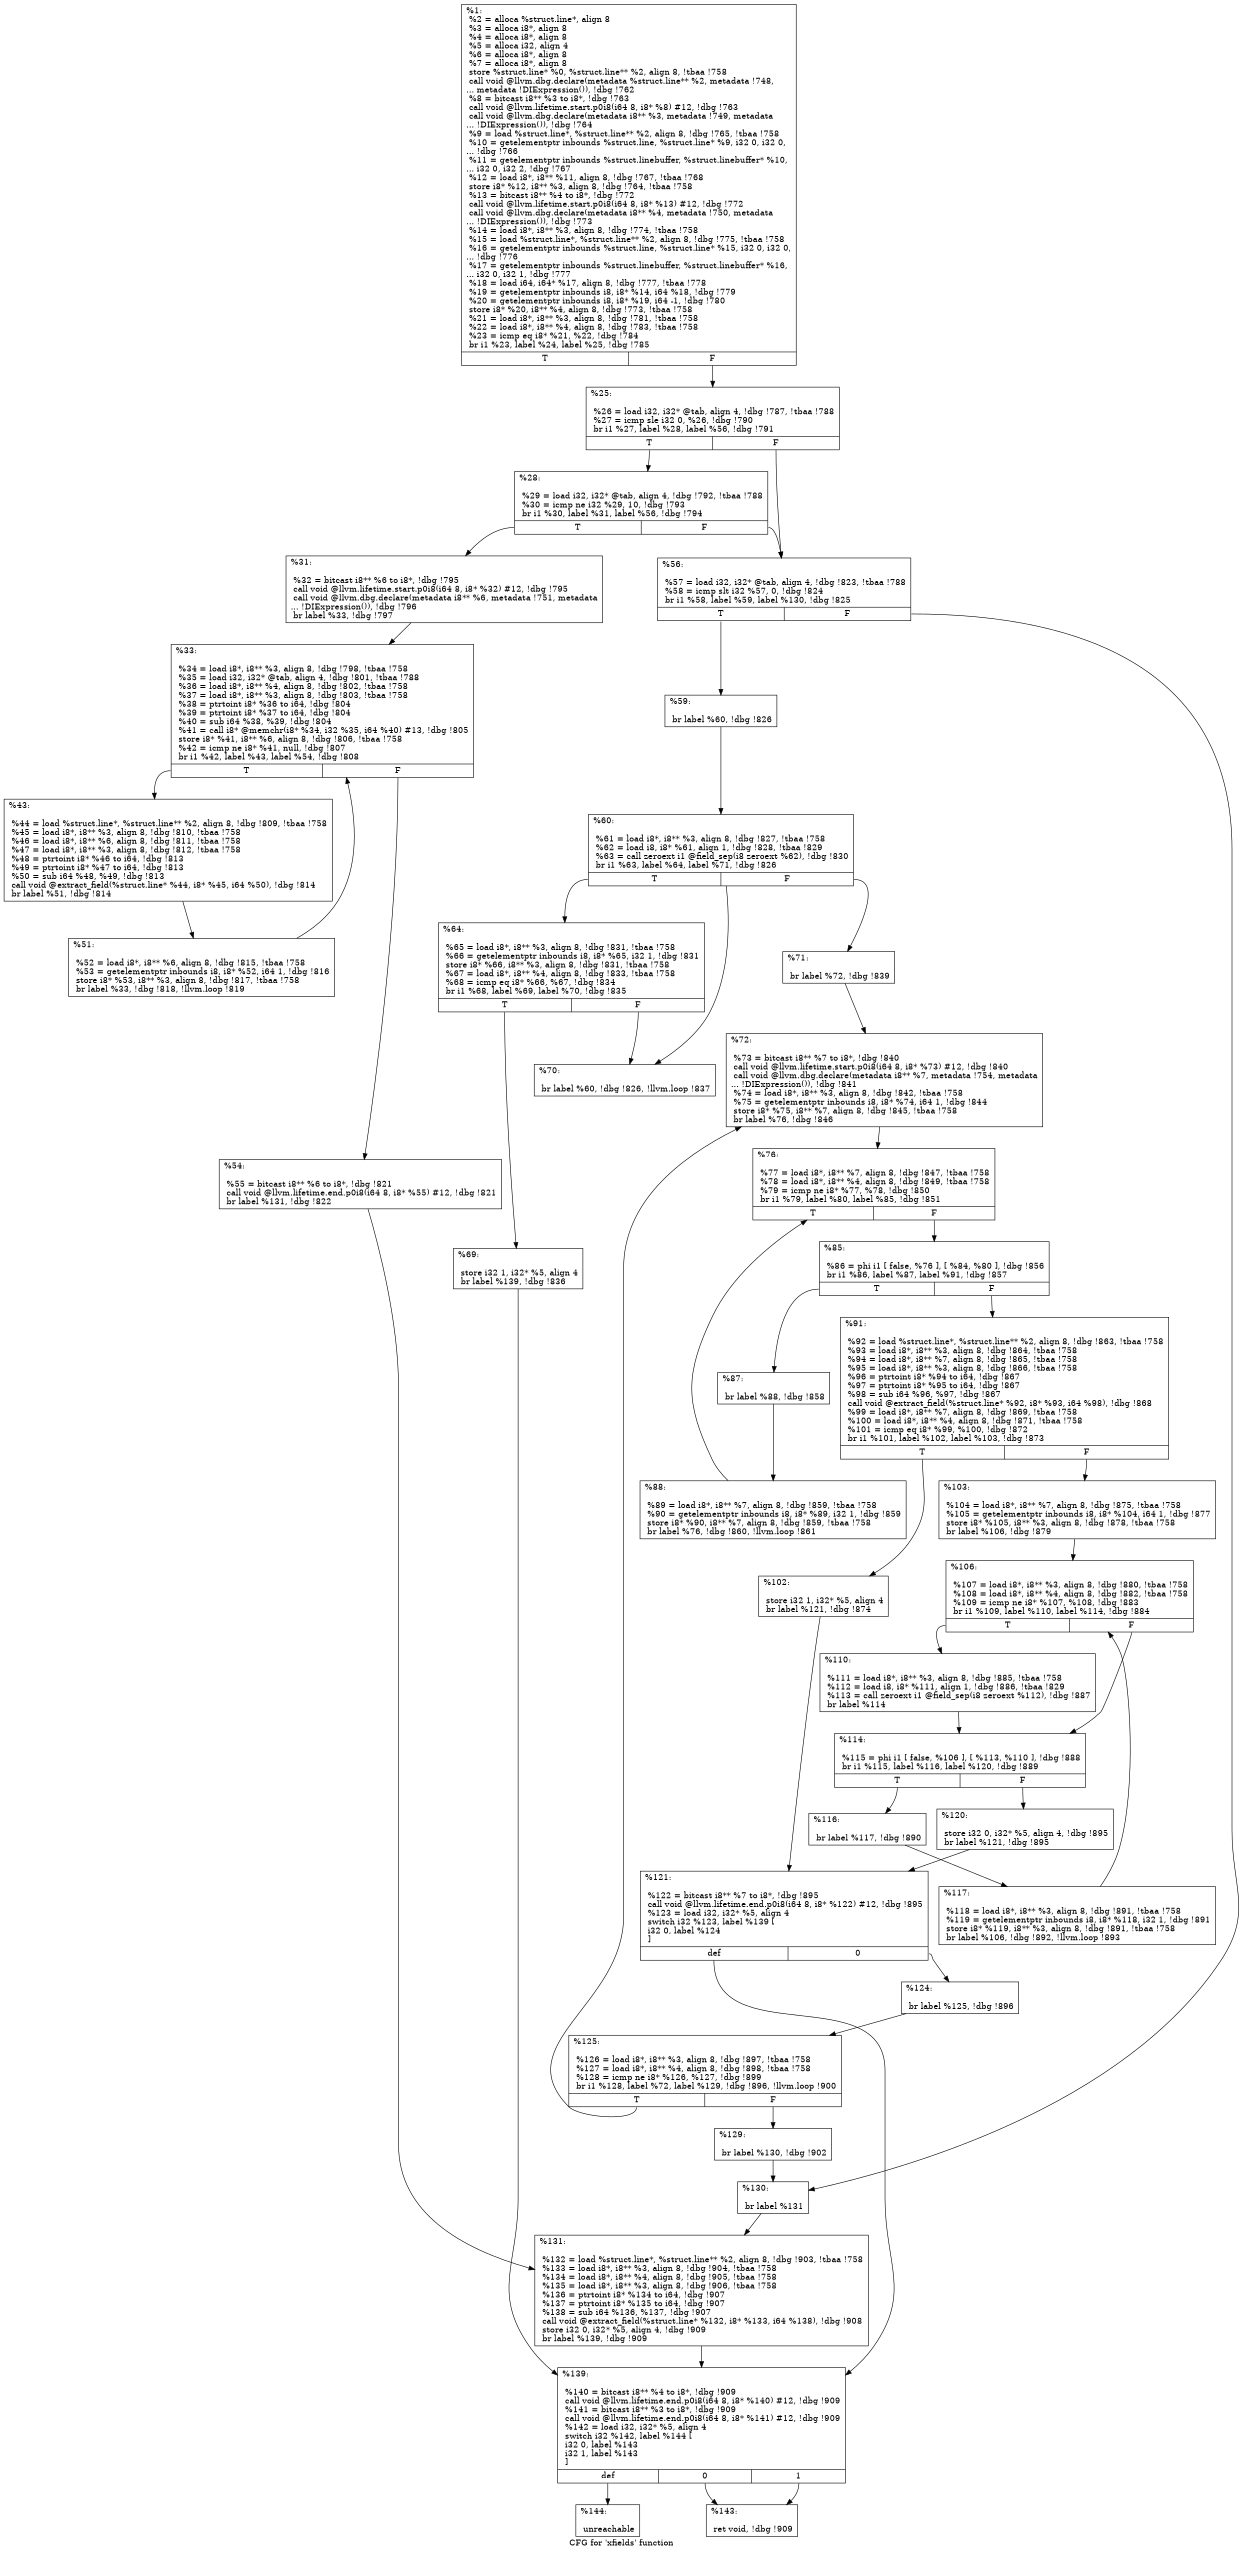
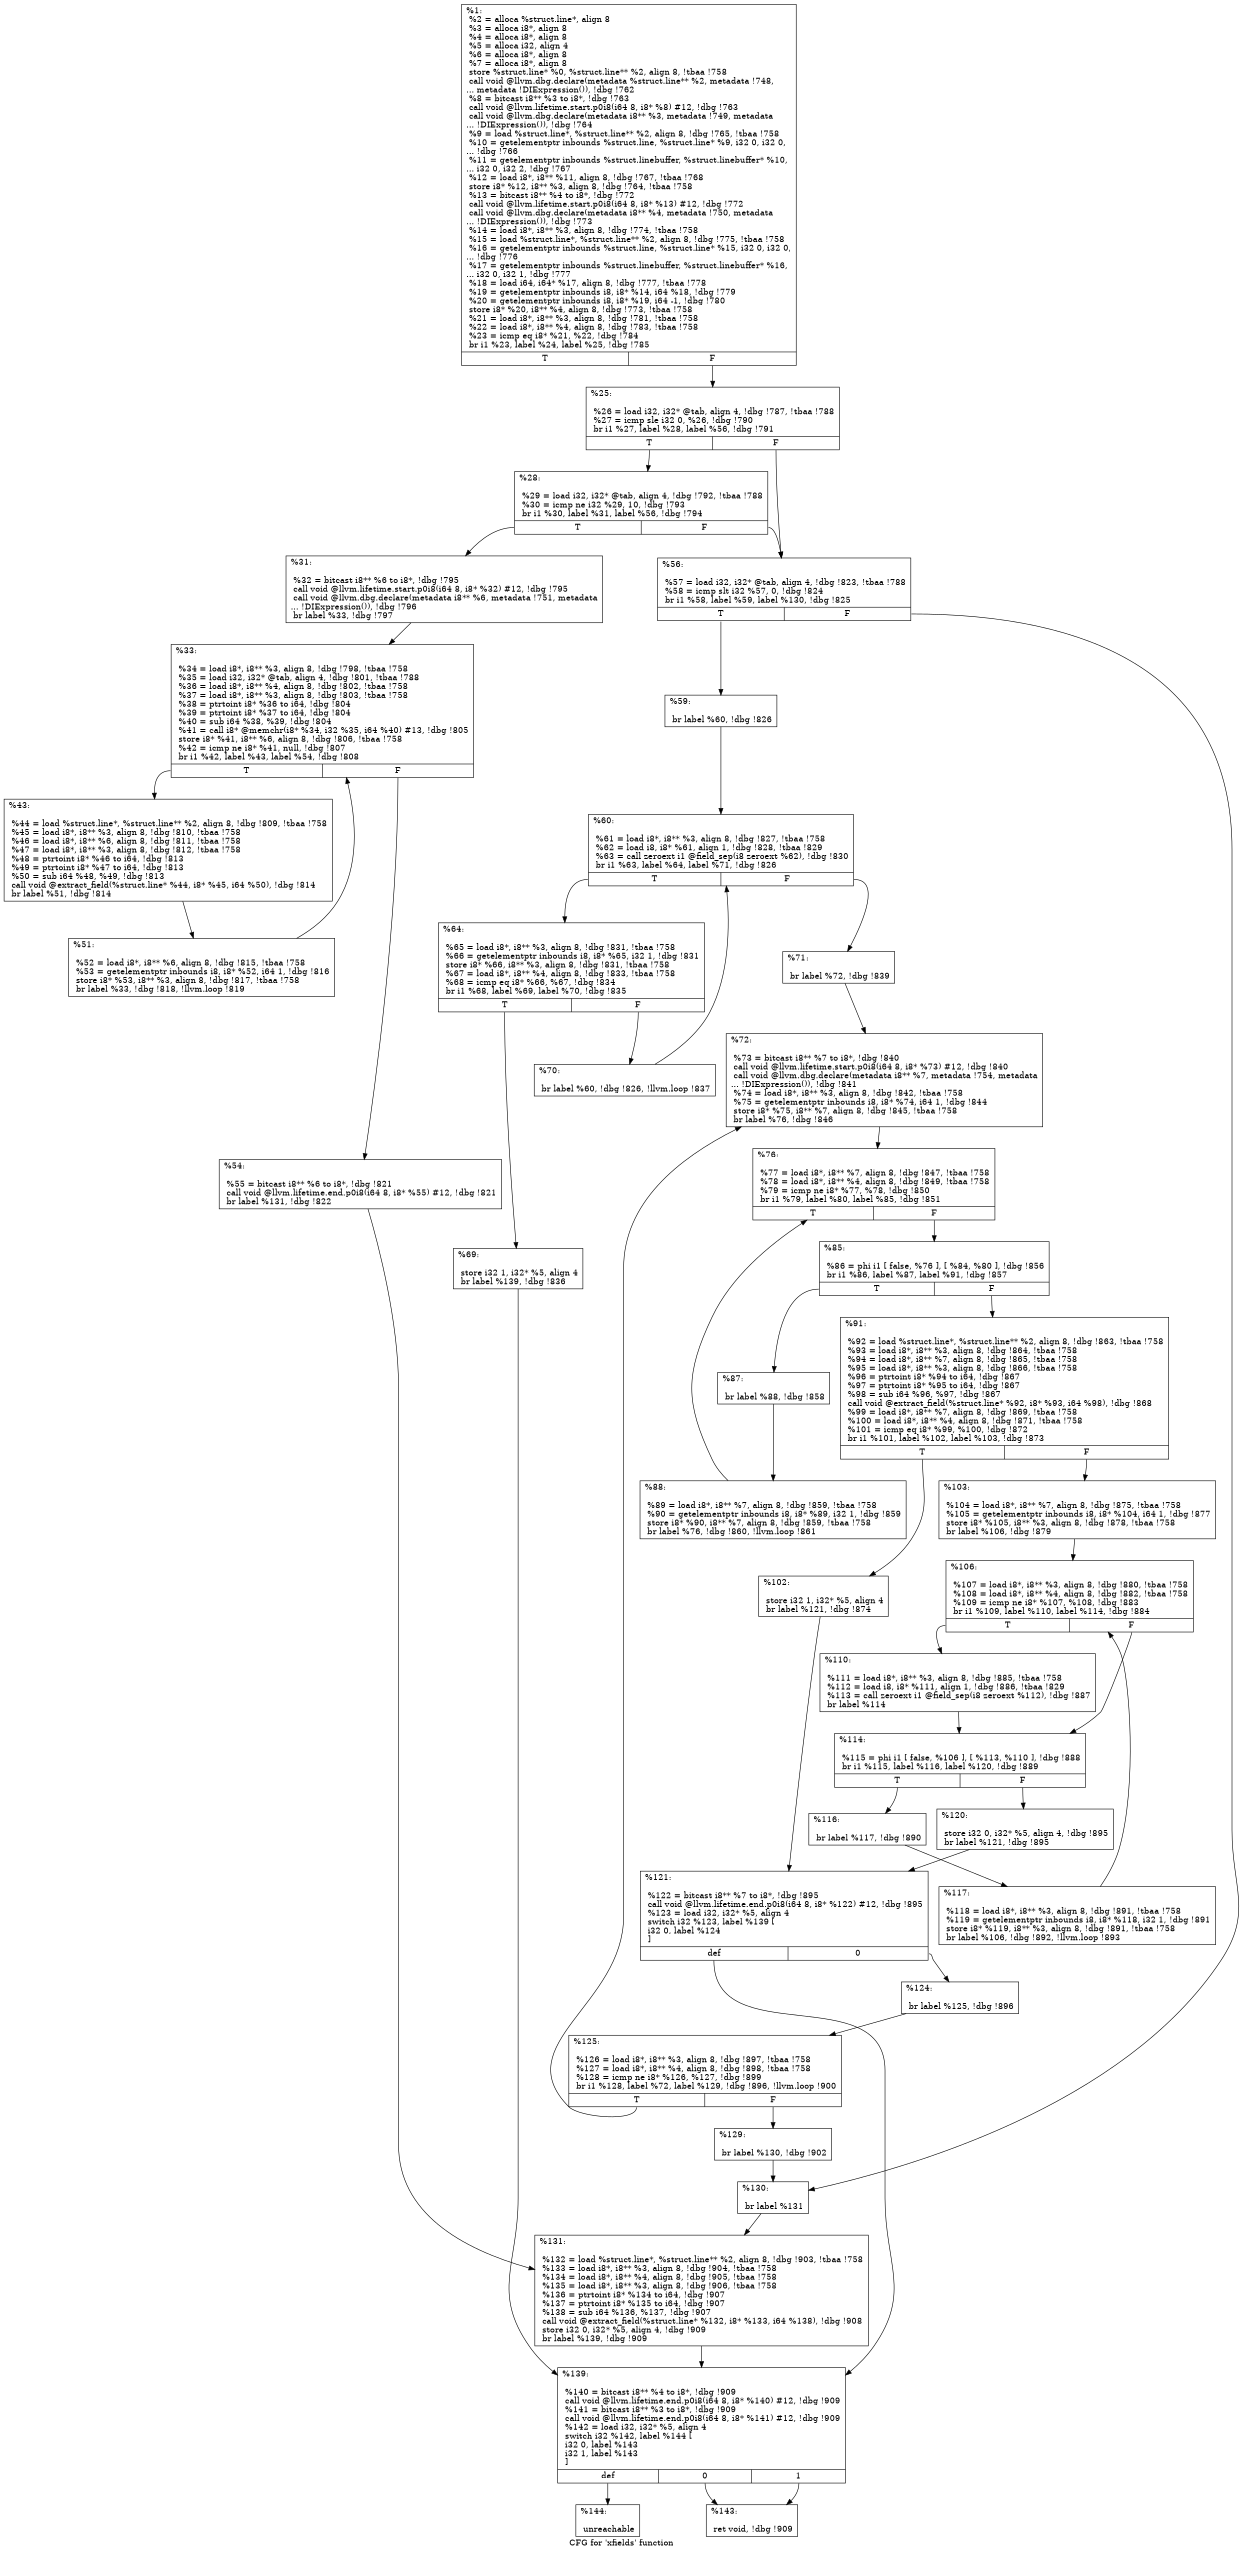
edge "%60:" -> "%70:": reversed
